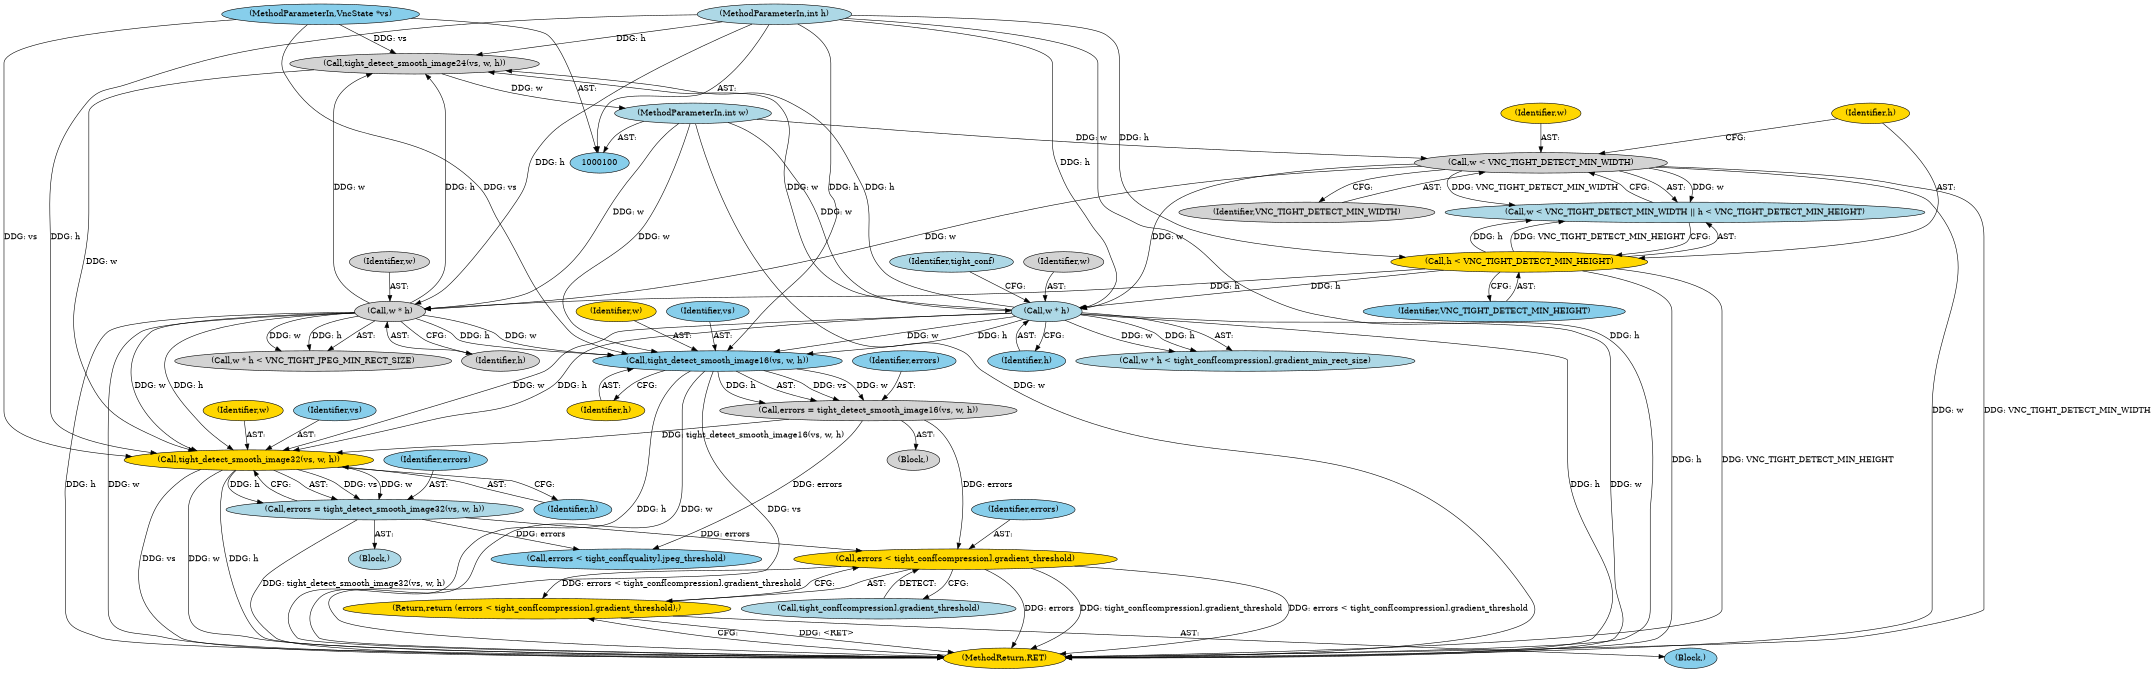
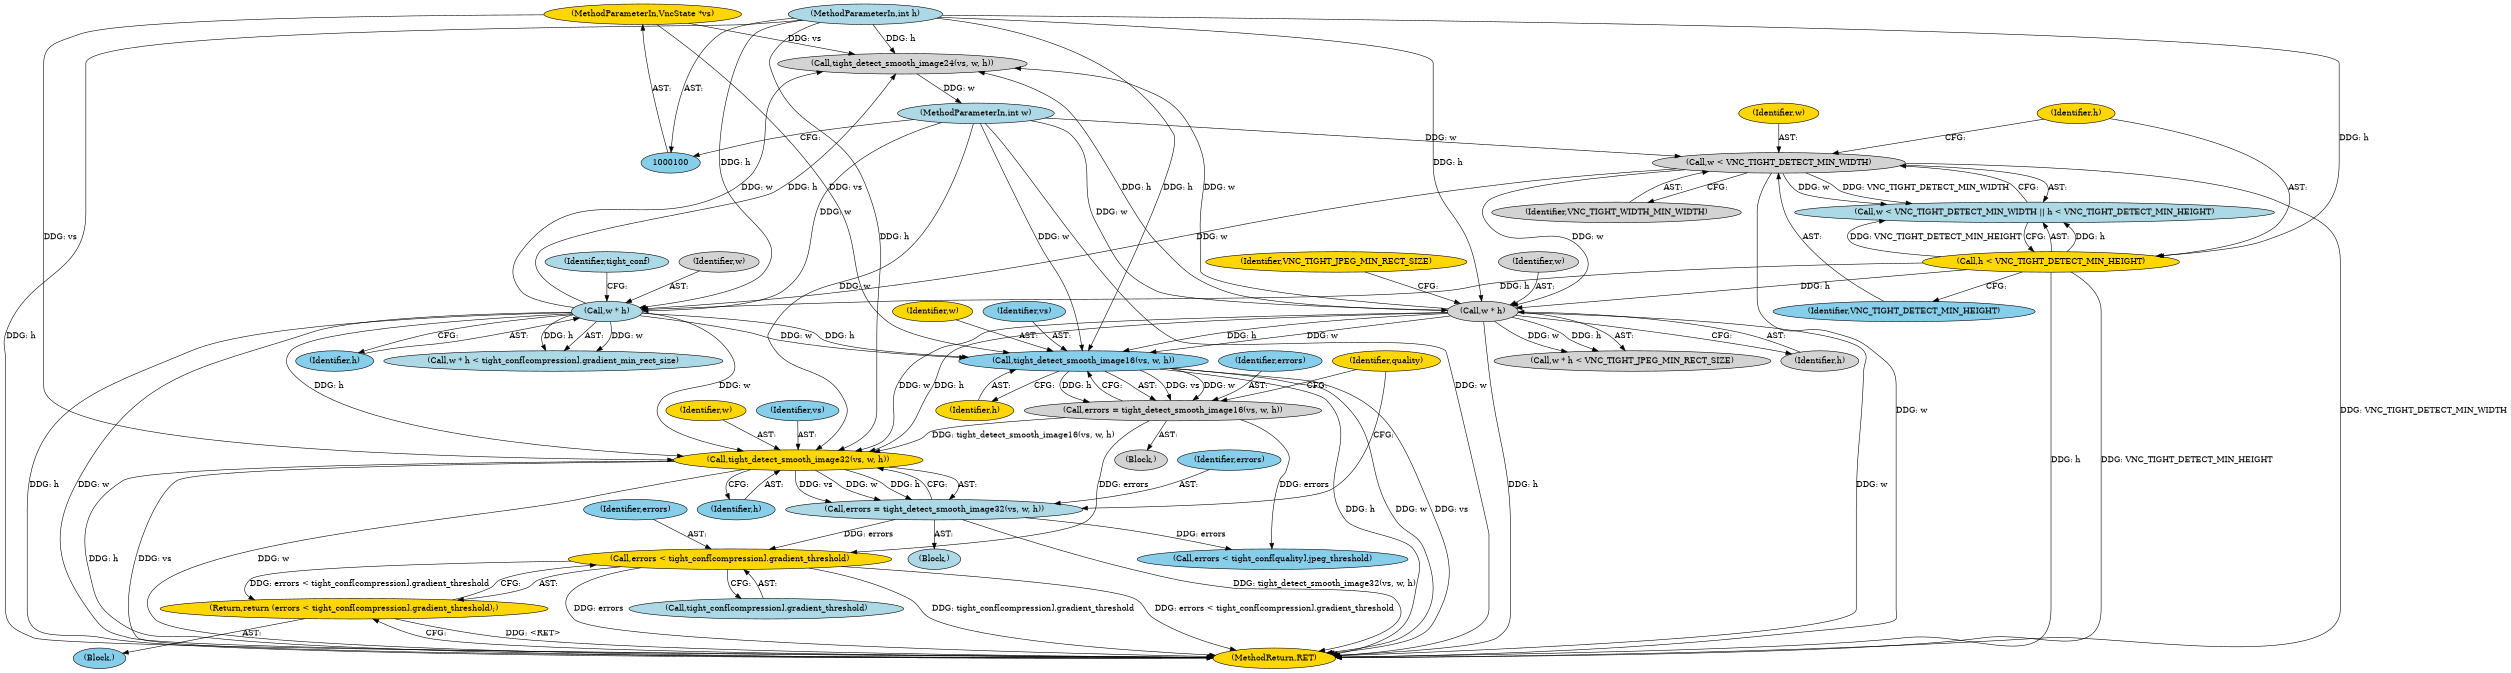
node "(MethodParameterIn,VncState *vs)": fillcolor skyblue -> gold
edge "(MethodParameterIn,VncState *vs)" -> "1000100": reversed
edge "(MethodParameterIn,int w)" -> "1000100": label "AST: " -> "CFG: "
edge "(Call,tight_detect_smooth_image24(vs, w, h))" -> "(Call,tight_detect_smooth_image32(vs, w, h))": now "(MethodParameterIn,int w)" -> "(Call,tight_detect_smooth_image32(vs, w, h))"
node "(Identifier,VNC_TIGHT_DETECT_MIN_WIDTH)": label "(Identifier,VNC_TIGHT_DETECT_MIN_WIDTH)" -> "(Identifier,VNC_TIGHT_WIDTH_MIN_WIDTH)"
node "(Identifier,VNC_TIGHT_JPEG_MIN_RECT_SIZE)": added
edge "(Identifier,VNC_TIGHT_DETECT_MIN_HEIGHT)" -> "(Call,h < VNC_TIGHT_DETECT_MIN_HEIGHT)": now "(Identifier,VNC_TIGHT_DETECT_MIN_HEIGHT)" -> "(Call,w < VNC_TIGHT_DETECT_MIN_WIDTH)"
node "(Identifier,quality)": added
edge "(Call,errors = tight_detect_smooth_image16(vs, w, h))" -> "(Call,tight_detect_smooth_image16(vs, w, h))": added, label "CFG:"
edge "(Call,tight_conf[compression].gradient_threshold)" -> "(Call,errors < tight_conf[compression].gradient_threshold)": label "DETECT: " -> "AST: "
